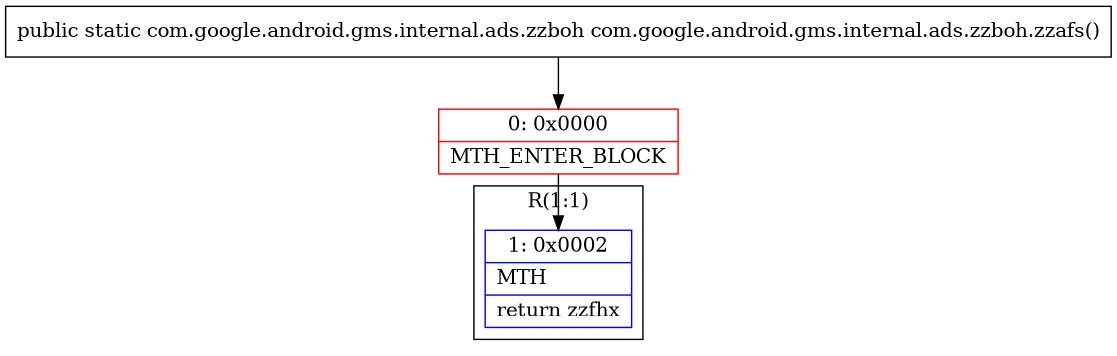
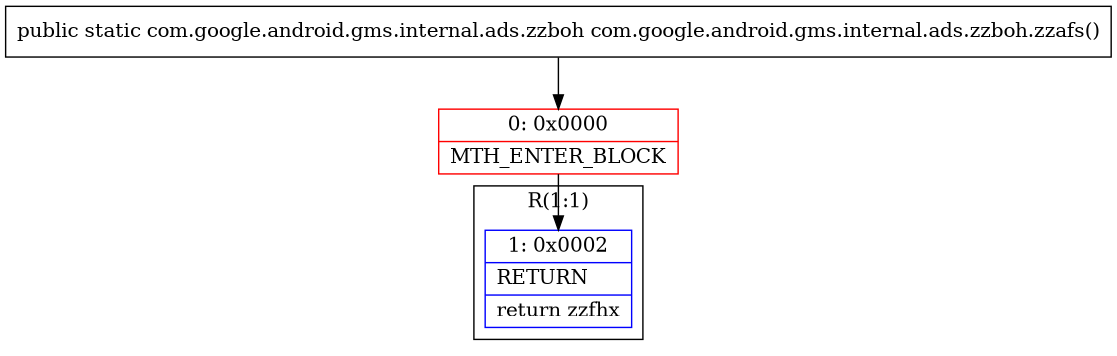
node "1: 0x0002": text "MTH" -> "RETURN"
